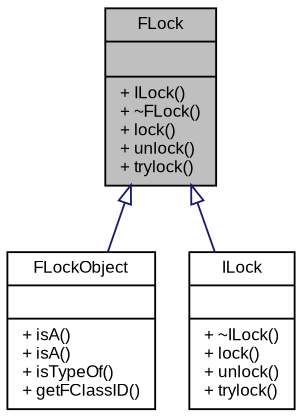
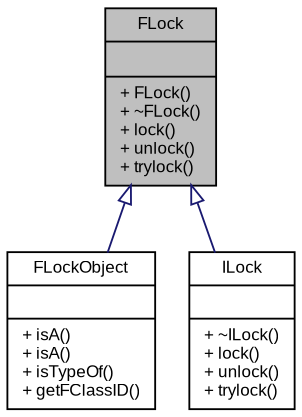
node "FLock": text "+ ILock()" -> "+ FLock()"
